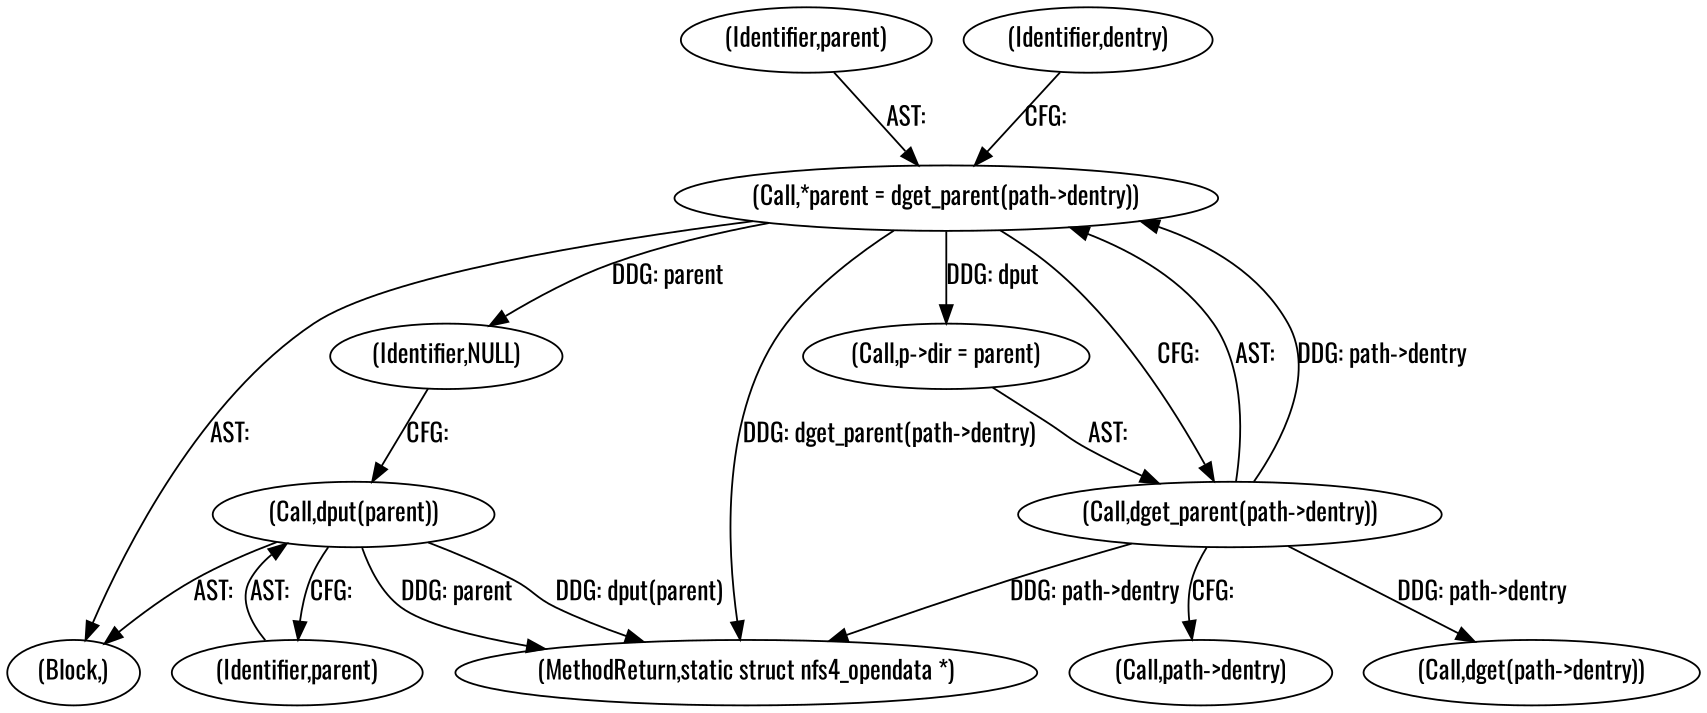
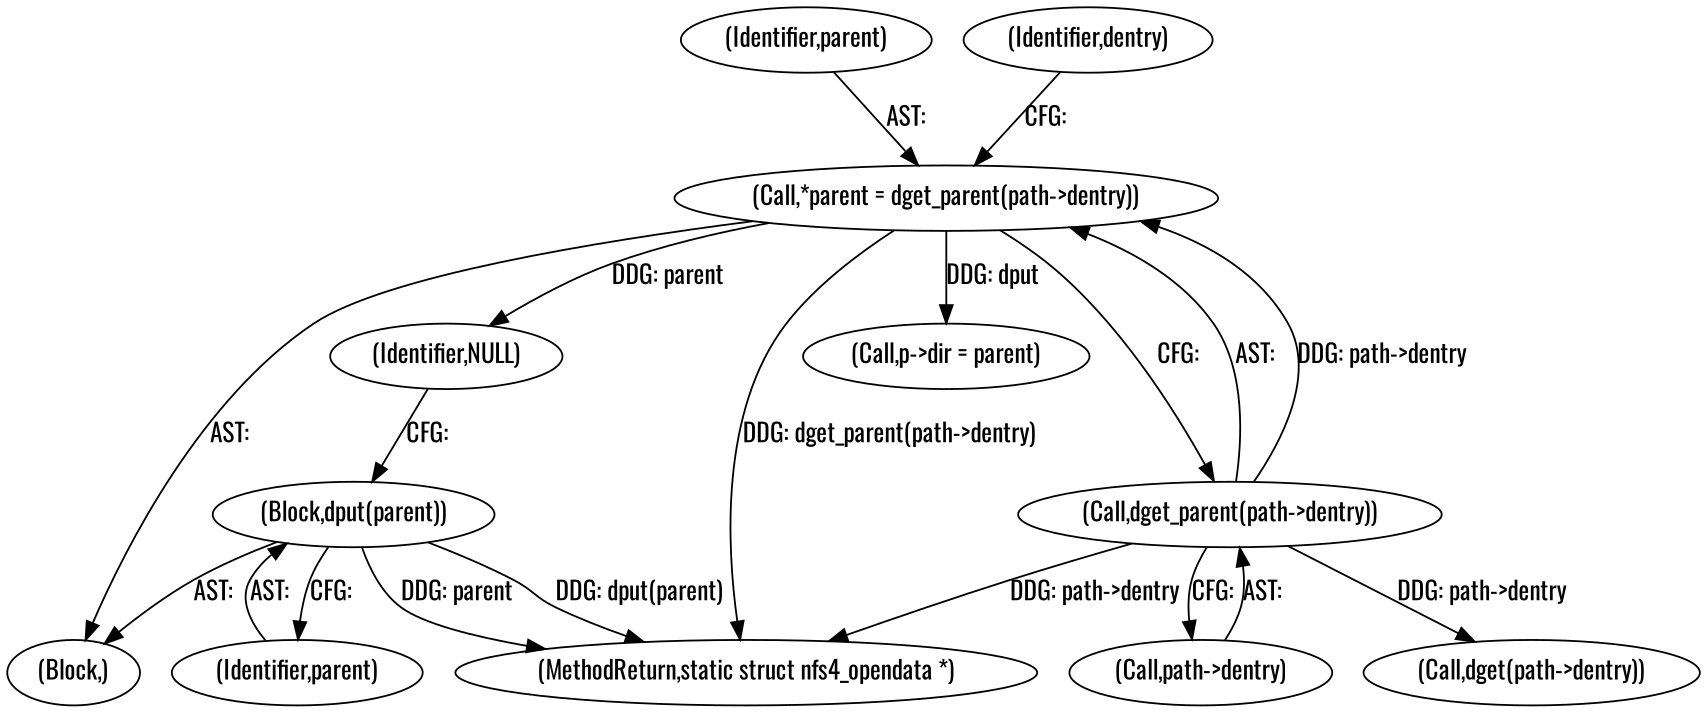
edge "(Call,p->dir = parent)" -> "(Call,dget_parent(path->dentry))": now "(Call,path->dentry)" -> "(Call,dget_parent(path->dentry))"
node "(Call,dput(parent))": label "(Call,dput(parent))" -> "(Block,dput(parent))"
